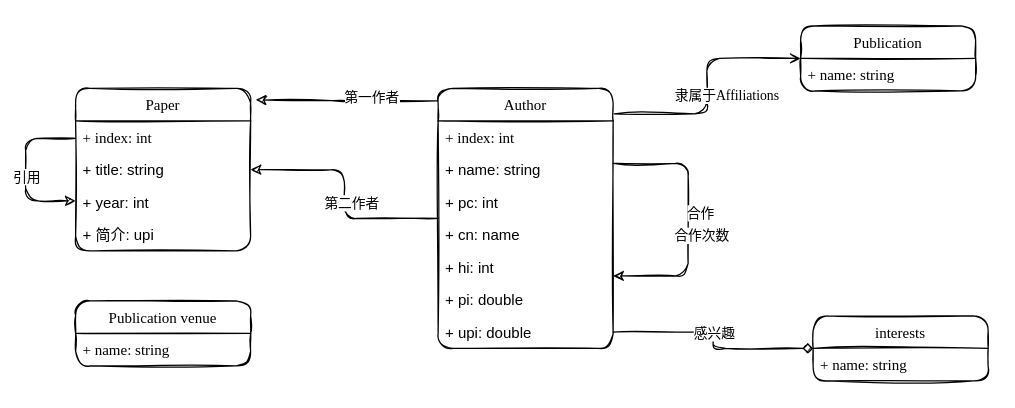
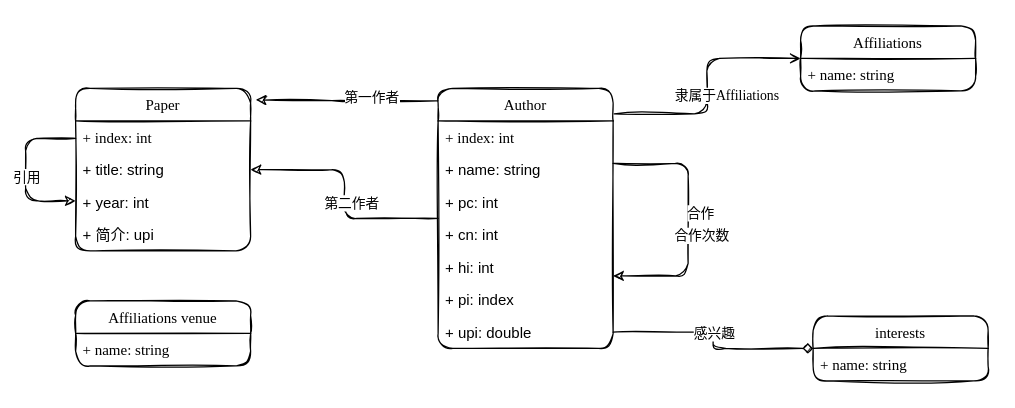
node "Publication": label "Publication" -> "Affiliations"
node "+ cn: name": label "+ cn: name" -> "+ cn: int"
node "+ pi: double": label "+ pi: double" -> "+ pi: index"
node "Publication venue": label "Publication venue" -> "Affiliations venue"
